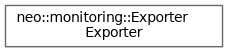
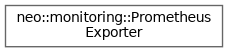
node "neo::monitoring::Exporter Exporter": label "neo::monitoring::Exporter Exporter" -> "neo::monitoring::Prometheus Exporter"
